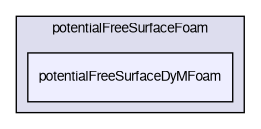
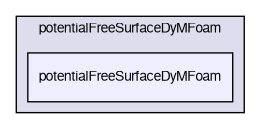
cluster "potentialFreeSurfaceFoam": label "potentialFreeSurfaceFoam" -> "potentialFreeSurfaceDyMFoam"
